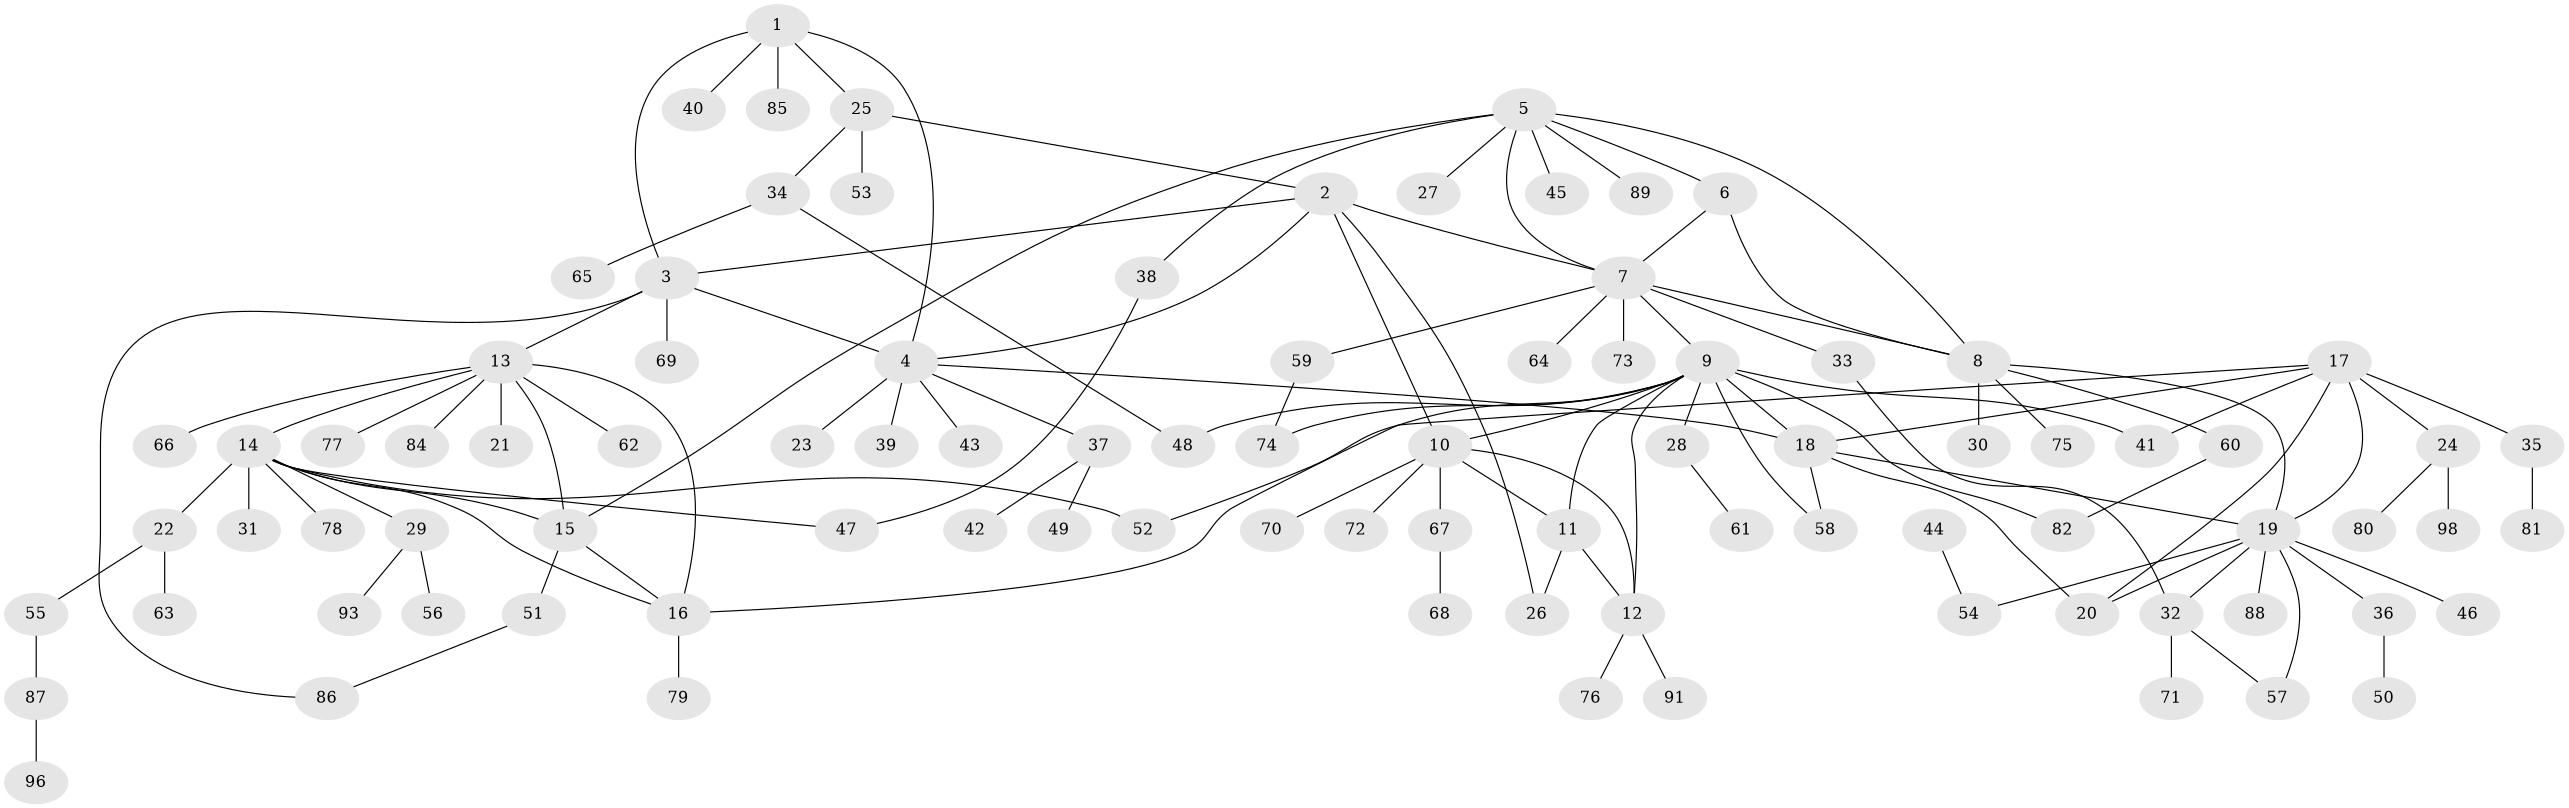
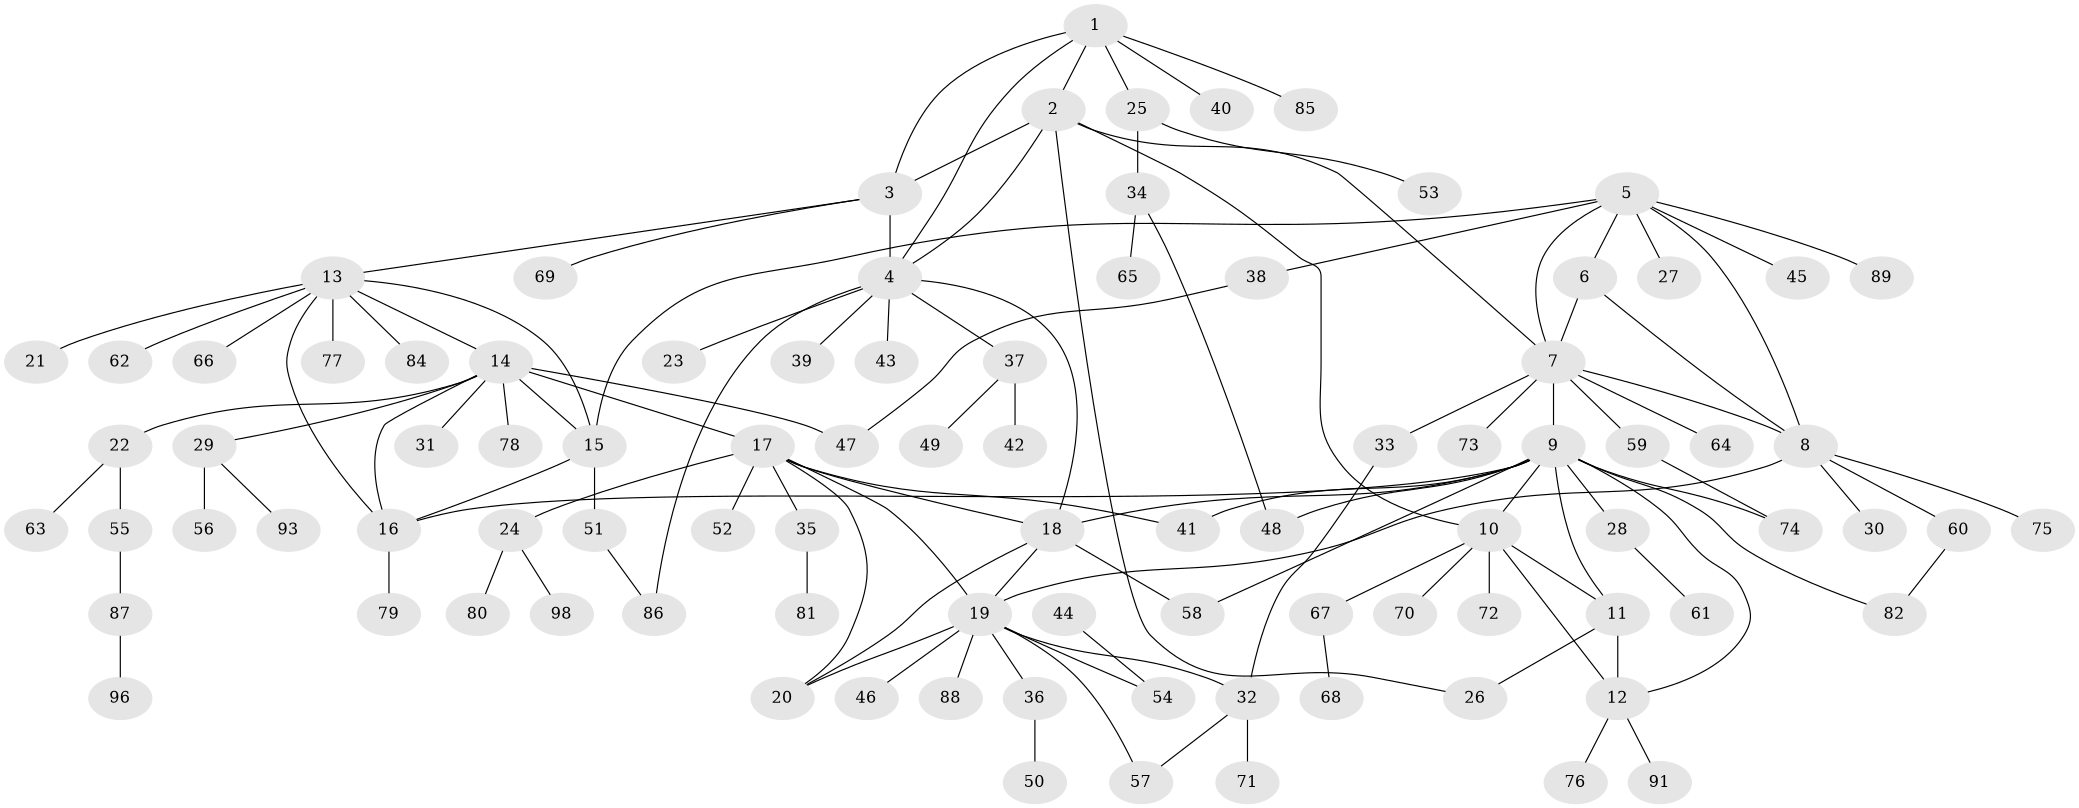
edge "25" -- "2": now "1" -- "2"
edge "3" -- "86": now "4" -- "86"
edge "14" -- "52": now "14" -- "17"
